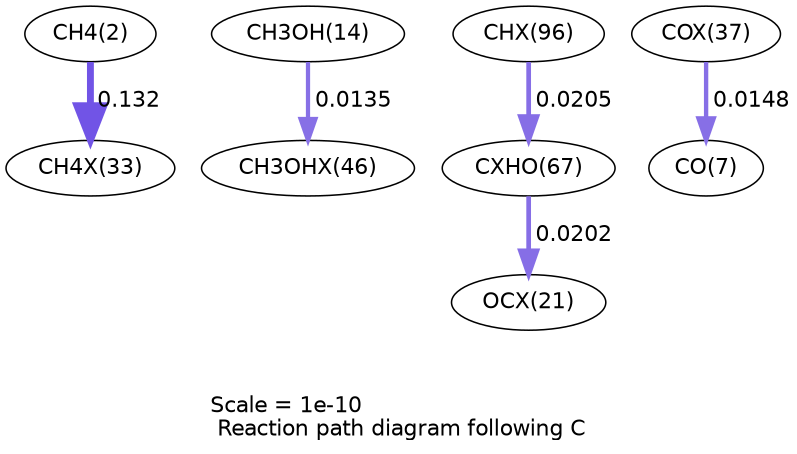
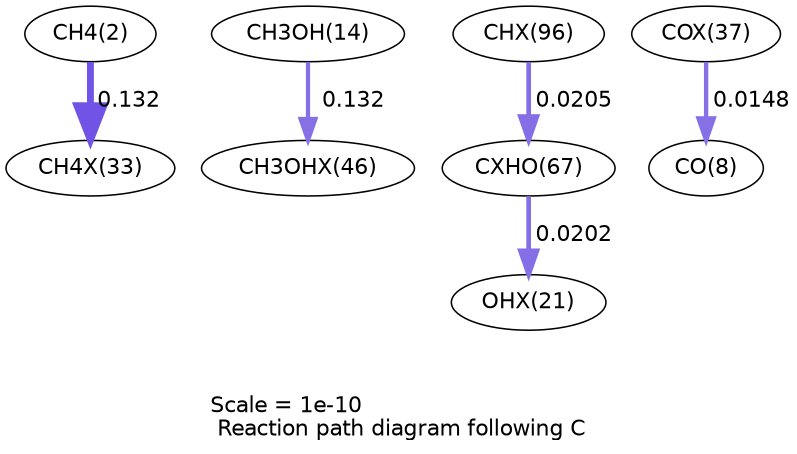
edge "CH3OH(14)" -> "CH3OHX(46)": label " 0.0135" -> " 0.132"
node "CO(7)": label "CO(7)" -> "CO(8)"
node "OCX(21)": label "OCX(21)" -> "OHX(21)"
